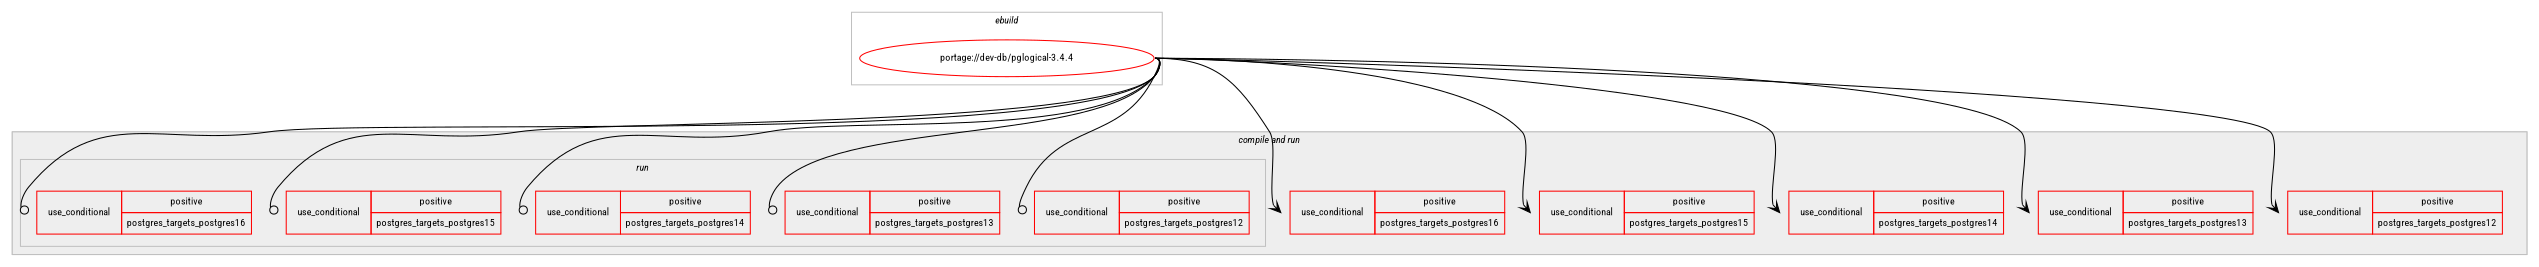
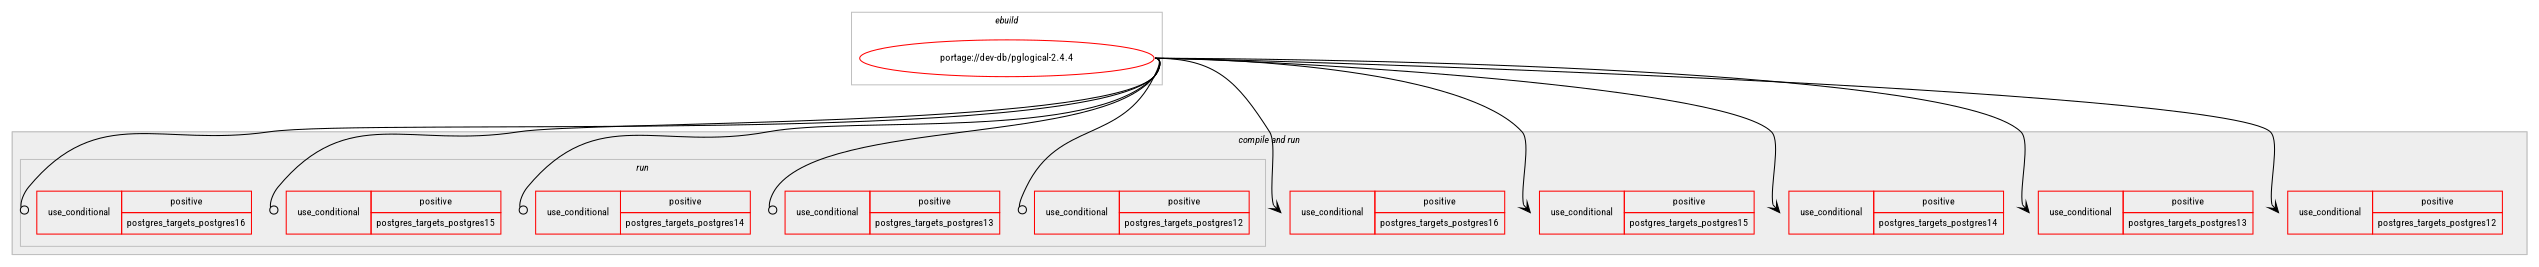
node "portage://dev-db/pglogical-3.4.4": label "portage://dev-db/pglogical-3.4.4" -> "portage://dev-db/pglogical-2.4.4"
